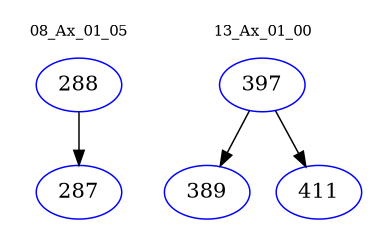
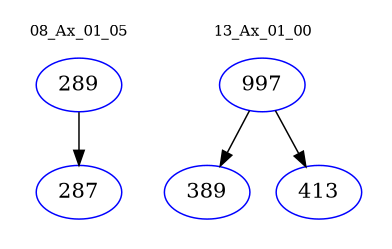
node "288": label "288" -> "289"
node "397": label "397" -> "997"
node "411": label "411" -> "413"
